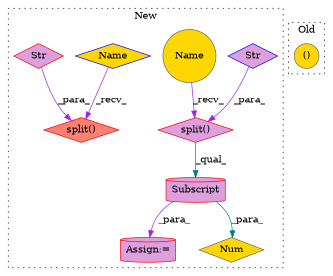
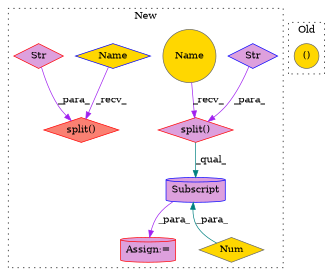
node "Subscript": color red -> blue
edge "Subscript" -> "Num": reversed
